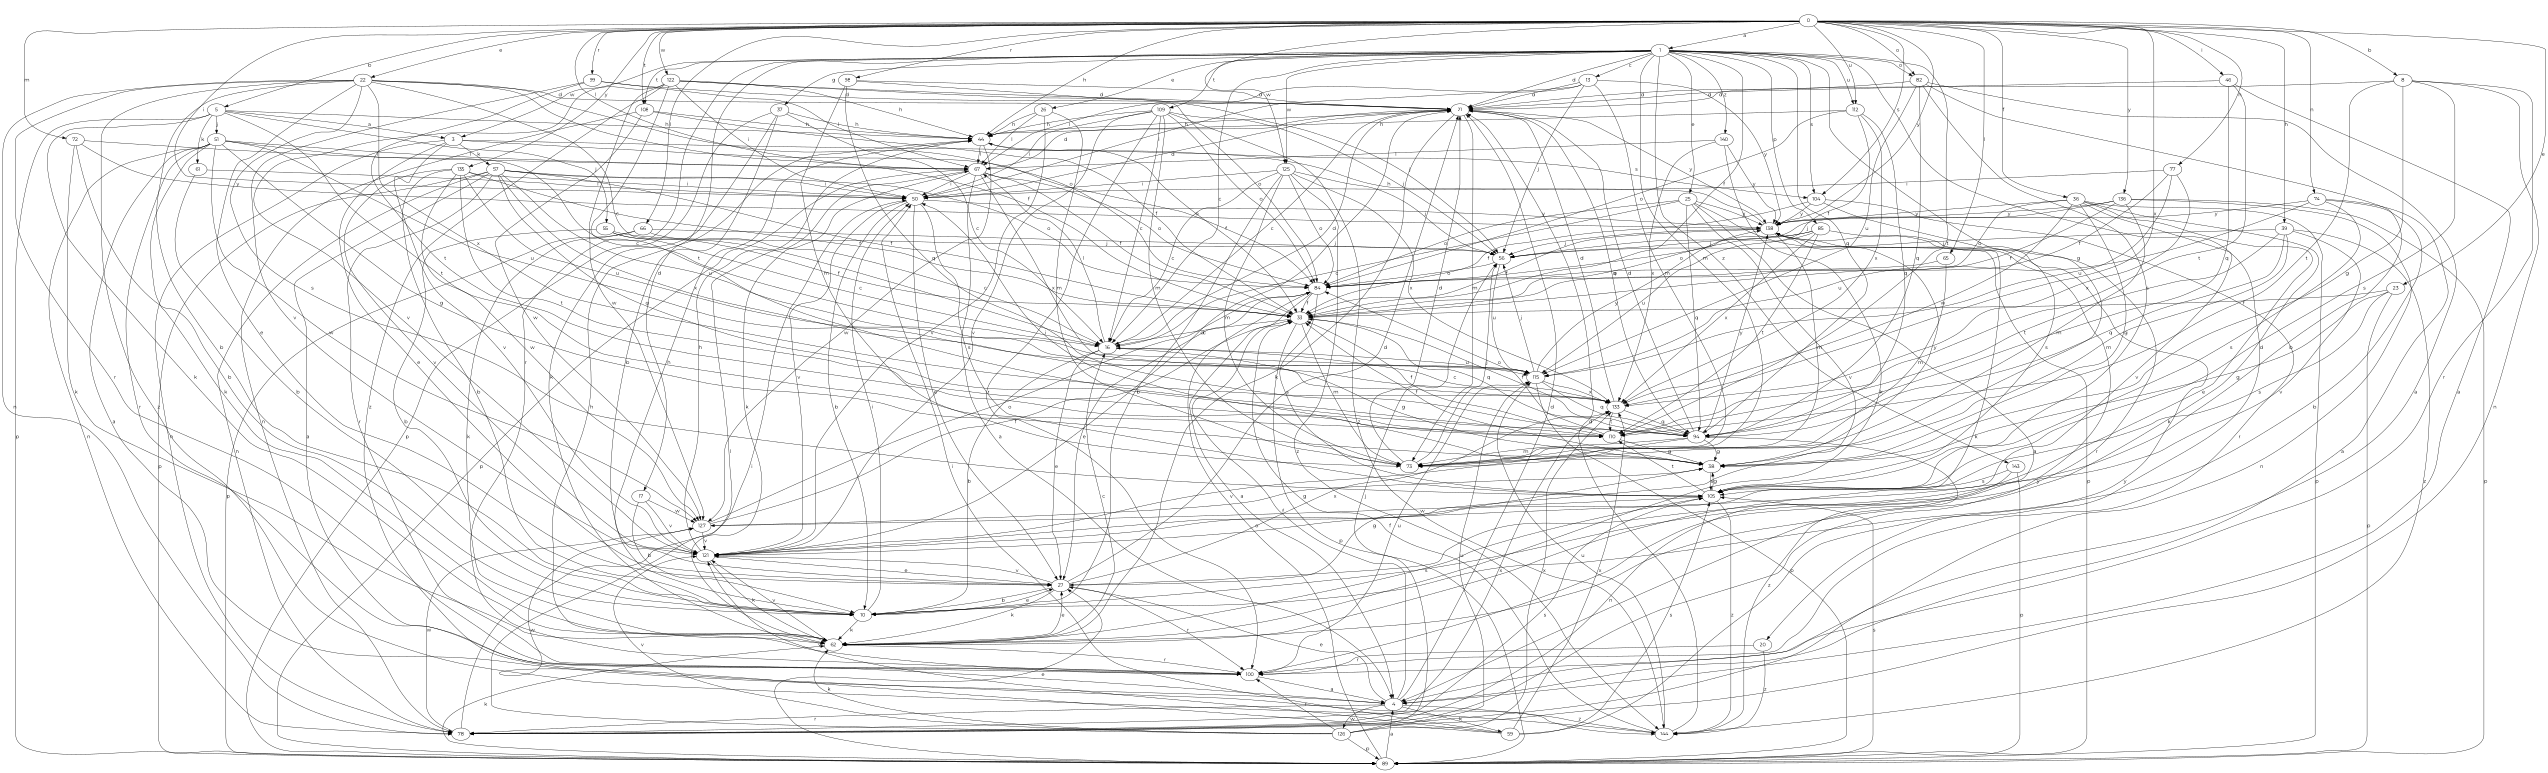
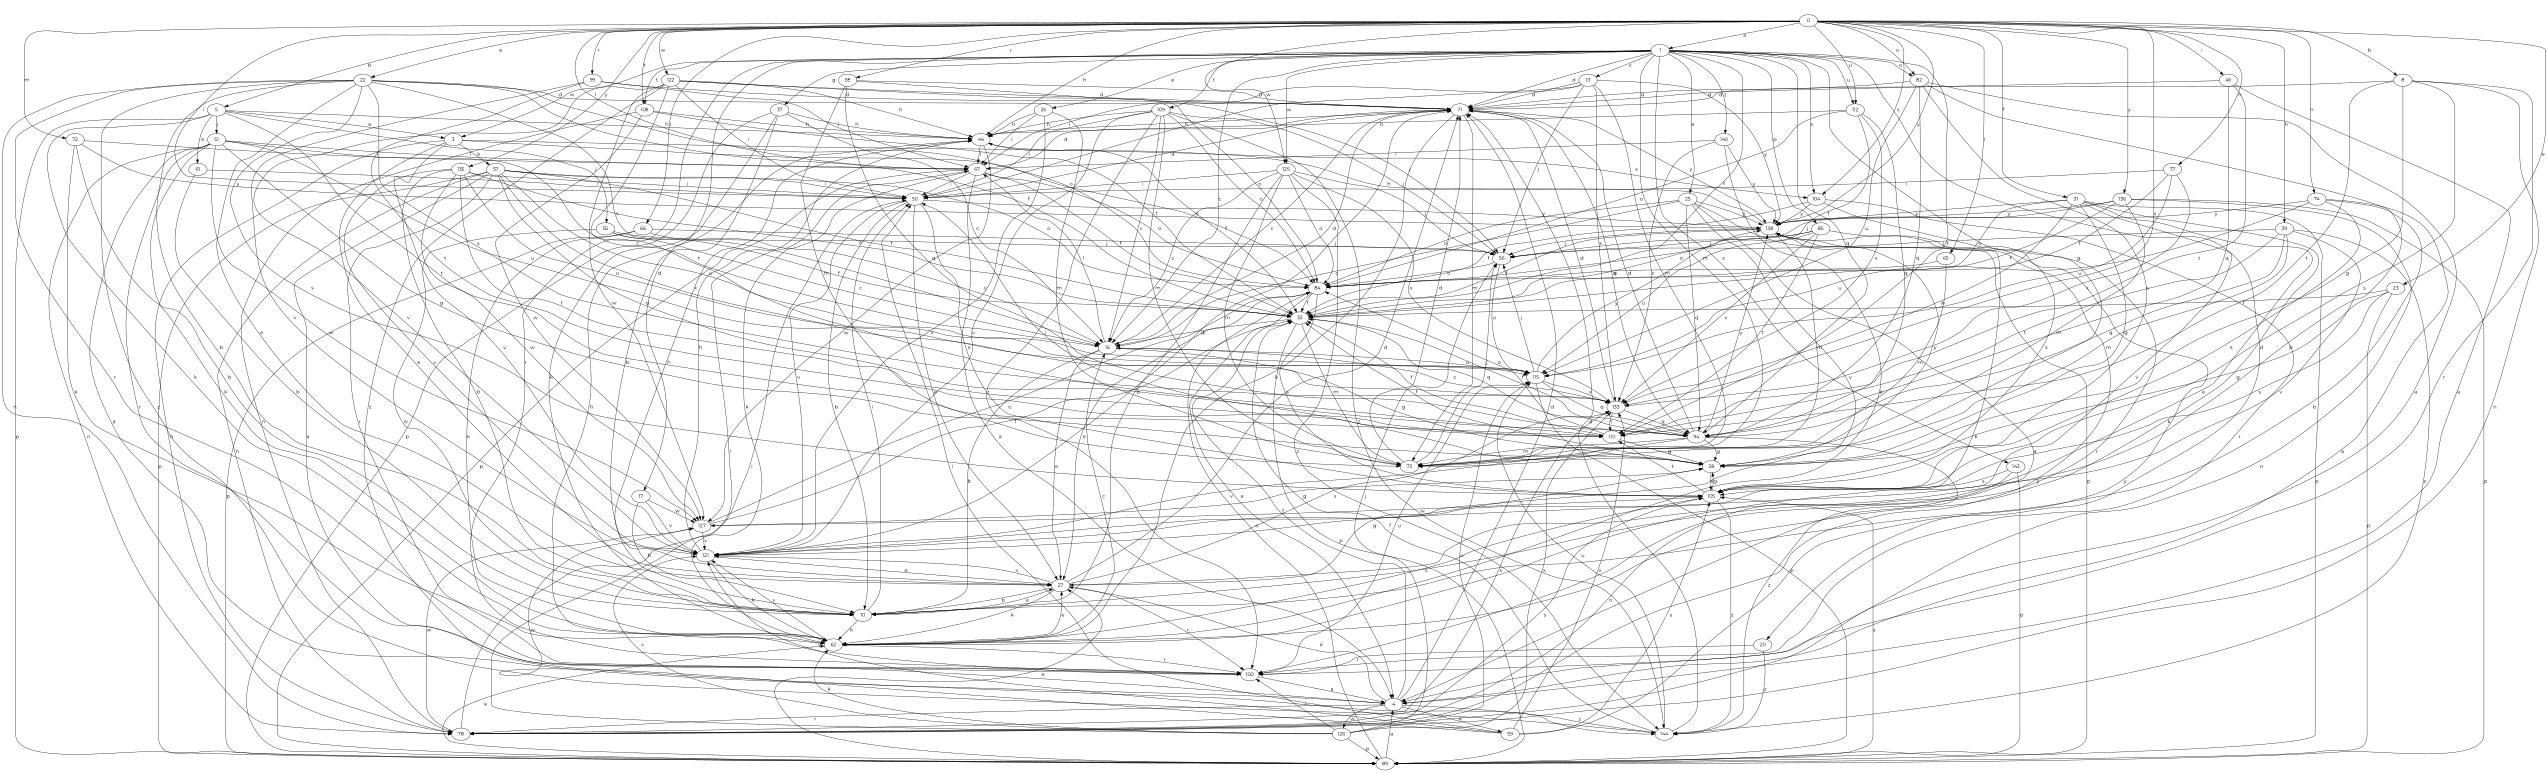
node "36": label "36" -> "31"
edge "67" -> "133": now "13" -> "133"
